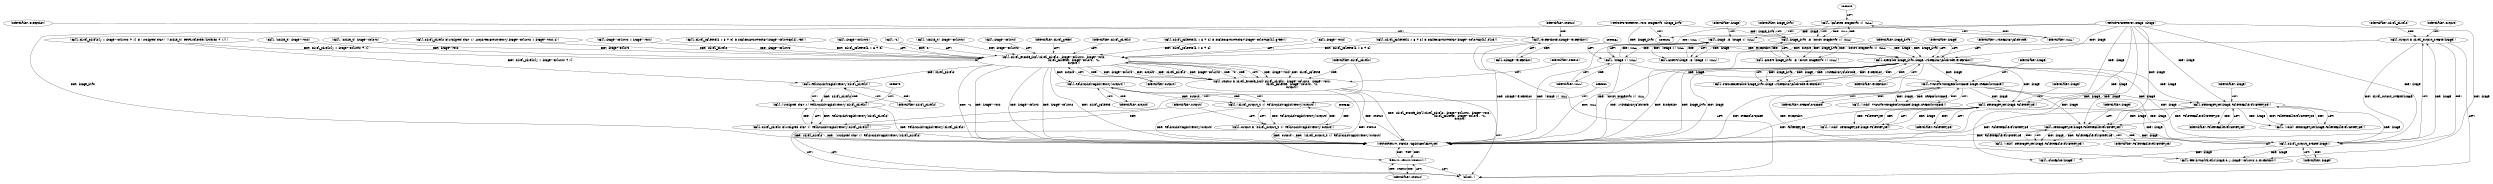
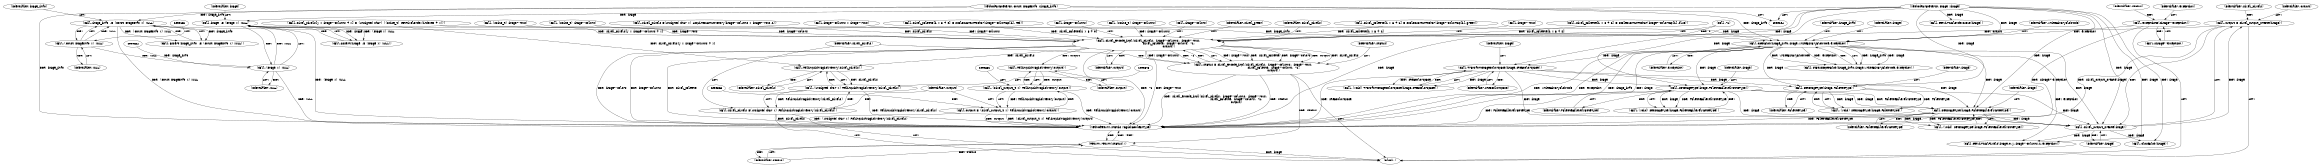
node "(MethodParameterIn,rows ImageInfo *image_info)": label "(MethodParameterIn,rows ImageInfo *image_info)" -> "(MethodParameterIn,const ImageInfo *image_info)"
node "(Call,(palette ImageInfo *) NULL)": label "(Call,(palette ImageInfo *) NULL)" -> "(Call,(const ImageInfo *) NULL)"
node "(Call,GetVirtualIndexQueue(image))": added
edge "1000134" -> "(Call,(Image *) NULL)": label "AST: " -> "DDG: image_info"
edge "(Call,(Image *) NULL)" -> "(Call,TransformImageColorspace(image,sRGBColorspace))": now "(MethodParameterIn,Image *image)" -> "(Call,TransformImageColorspace(image,sRGBColorspace))"
edge "(Call,SetImageType(image,PaletteType))" -> "(MethodReturn,static MagickBooleanType)": removed, label "DDG: PaletteType"
edge "(Return,return(status);)" -> "(Block,)": label "AST: " -> "DDG: image"
